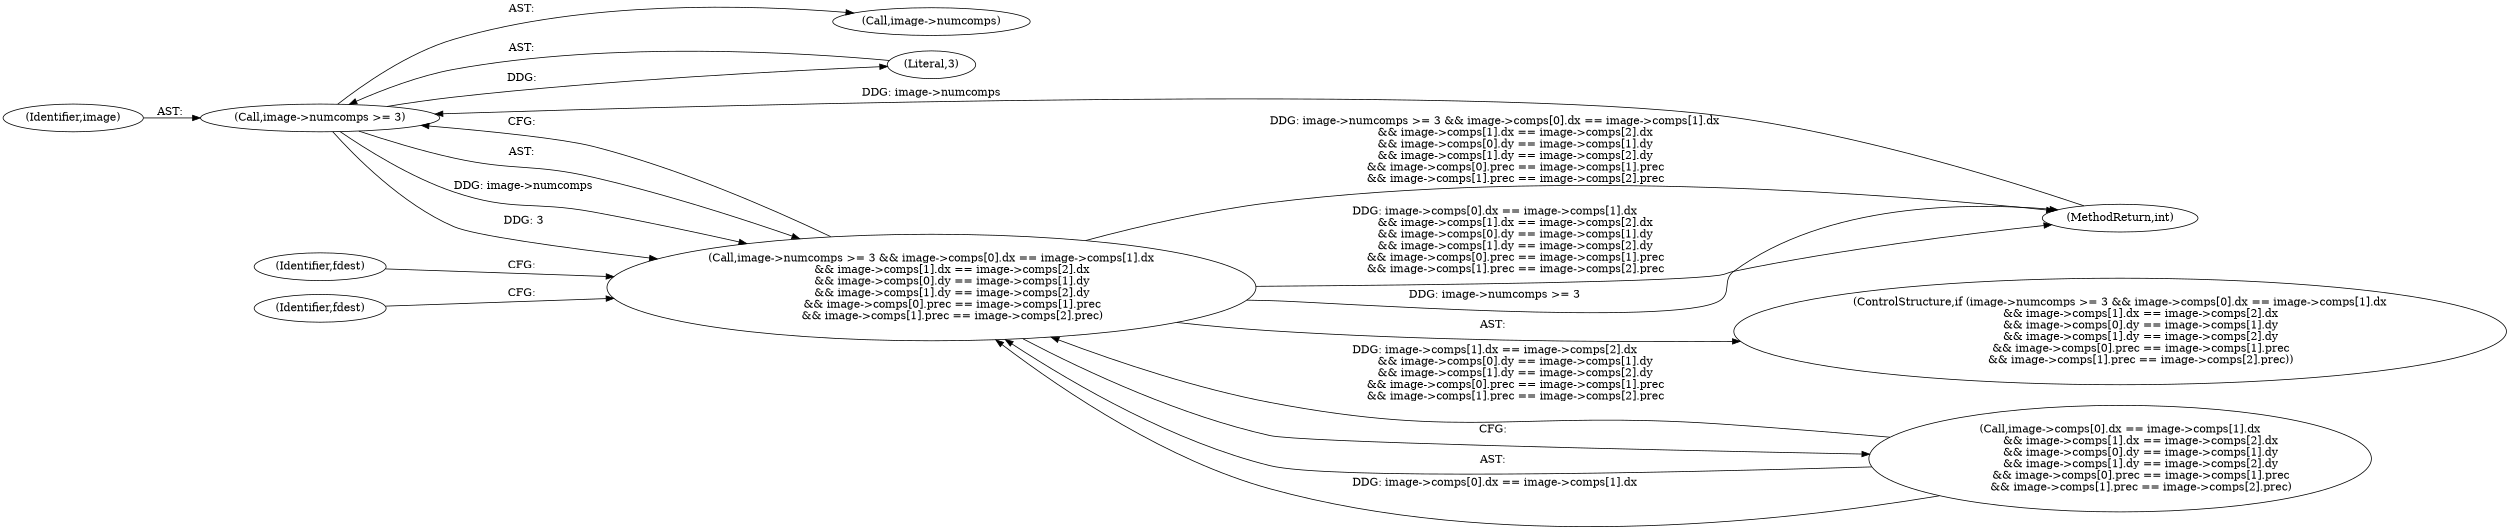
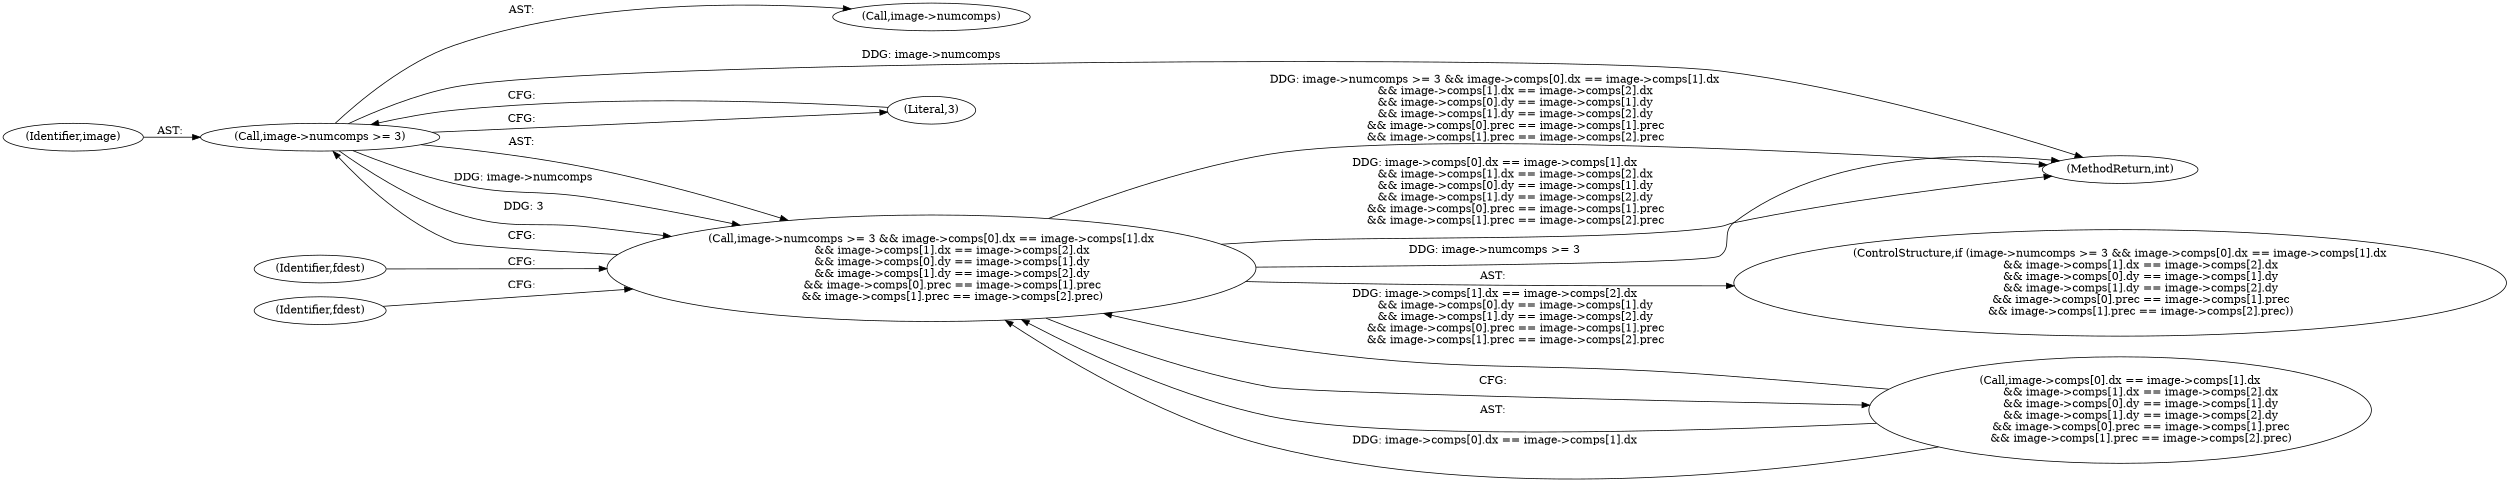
edge "(Literal,3)" -> "(Call,image->numcomps >= 3)": label "AST: " -> "CFG: "
edge "(Call,image->numcomps >= 3)" -> "(Literal,3)": label "DDG: " -> "CFG: "
edge "(MethodReturn,int)" -> "(Call,image->numcomps >= 3)": reversed
